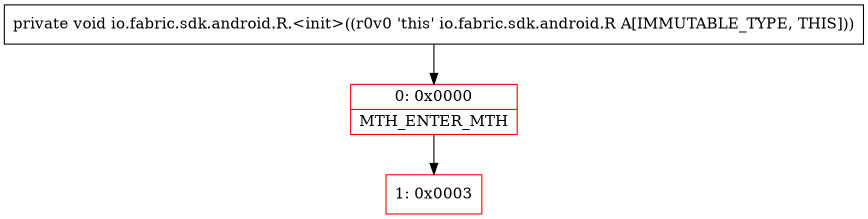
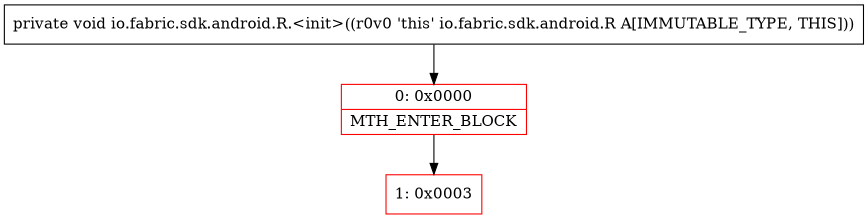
node "0: 0x0000": text "MTH_ENTER_MTH" -> "MTH_ENTER_BLOCK"
